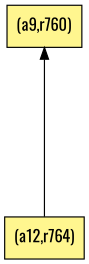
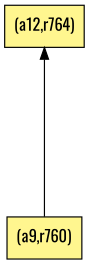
edge "(a12,r764)" -> "(a9,r760)": reversed
